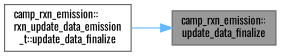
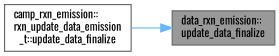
node "camp_rxn_emission:: update_data_finalize": label "camp_rxn_emission:: update_data_finalize" -> "data_rxn_emission:: update_data_finalize"
